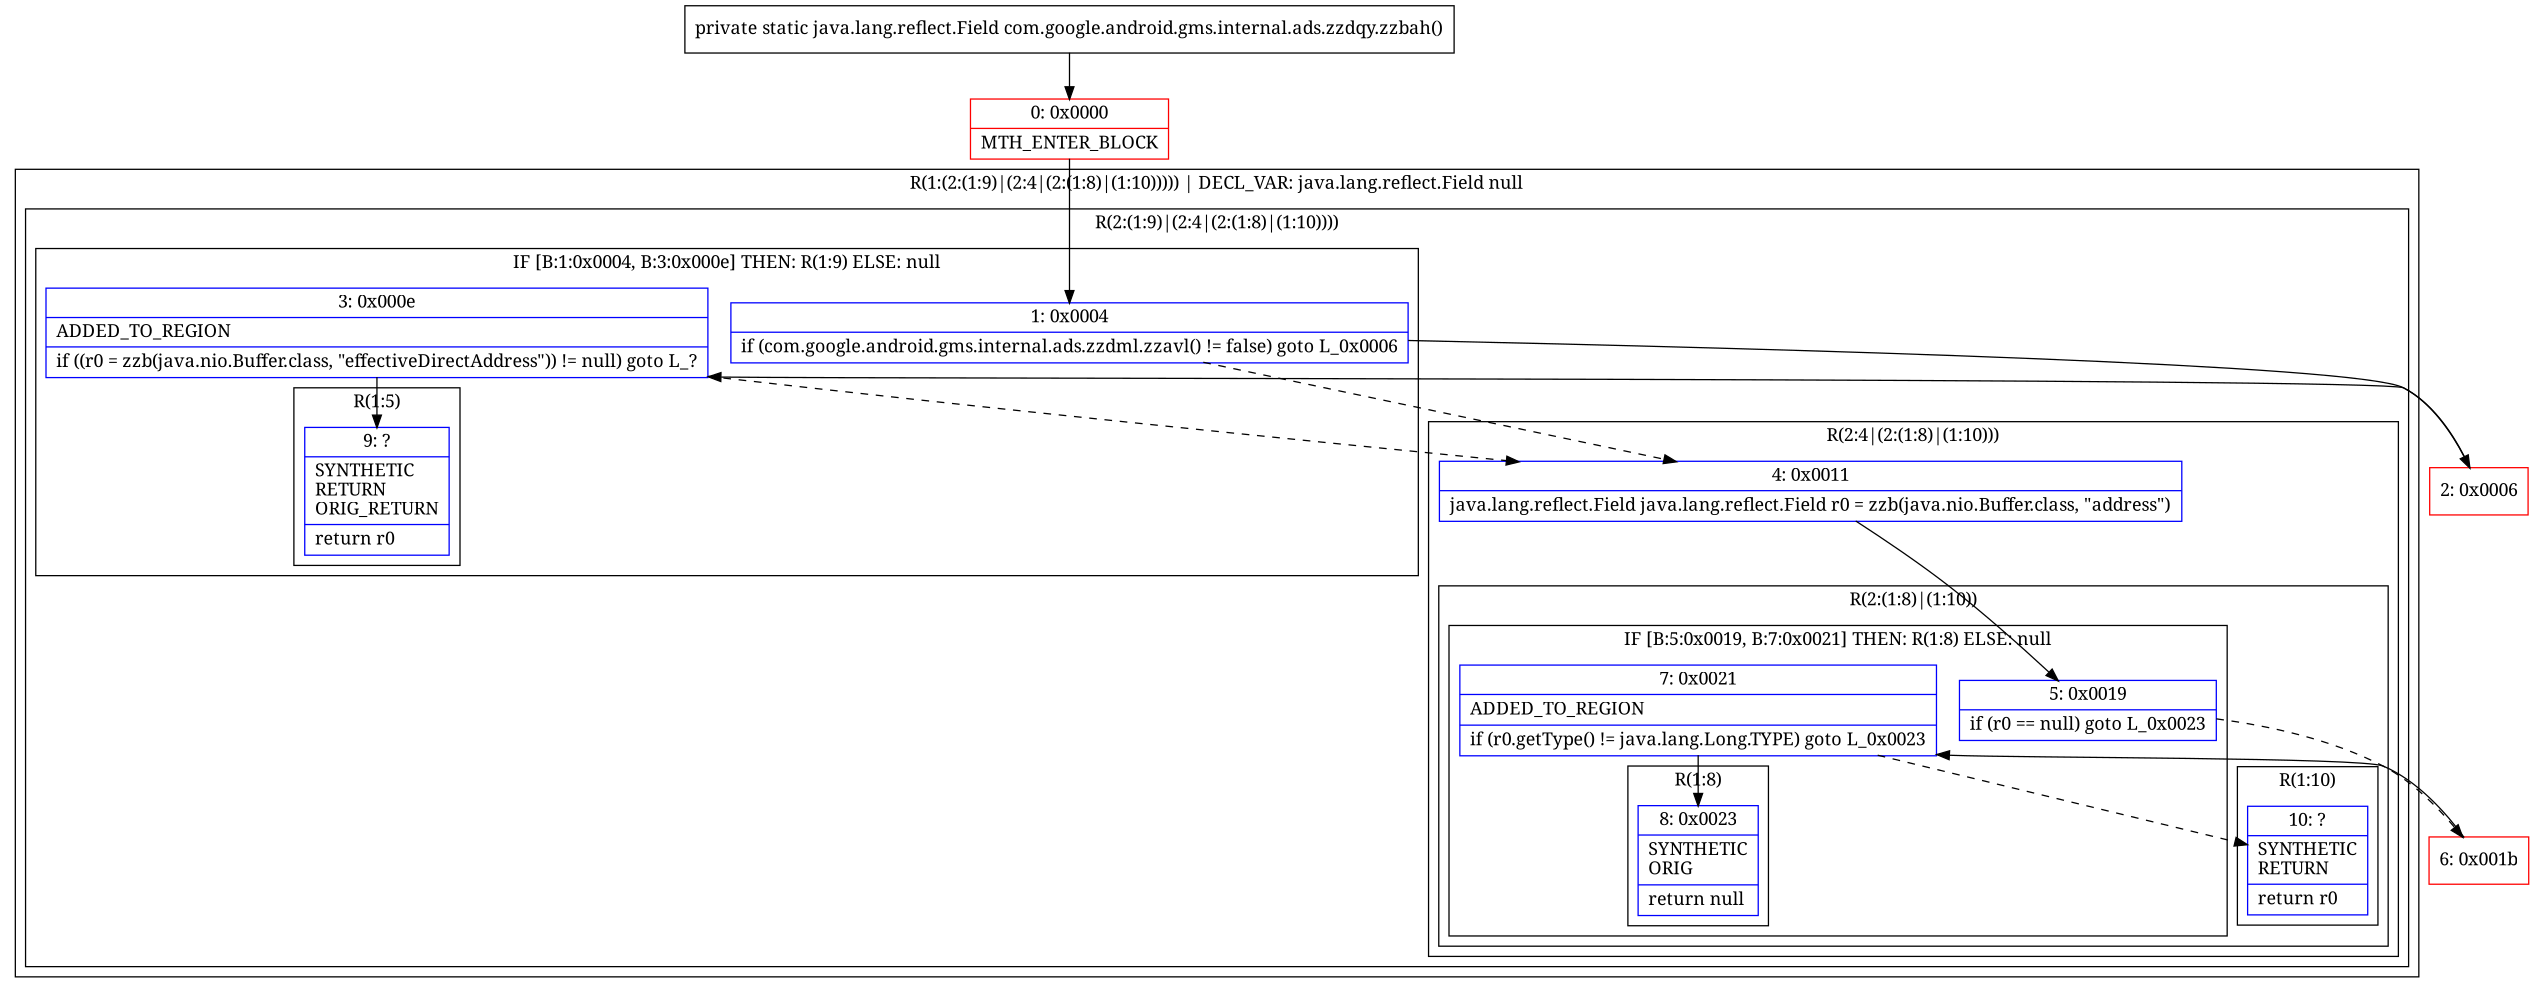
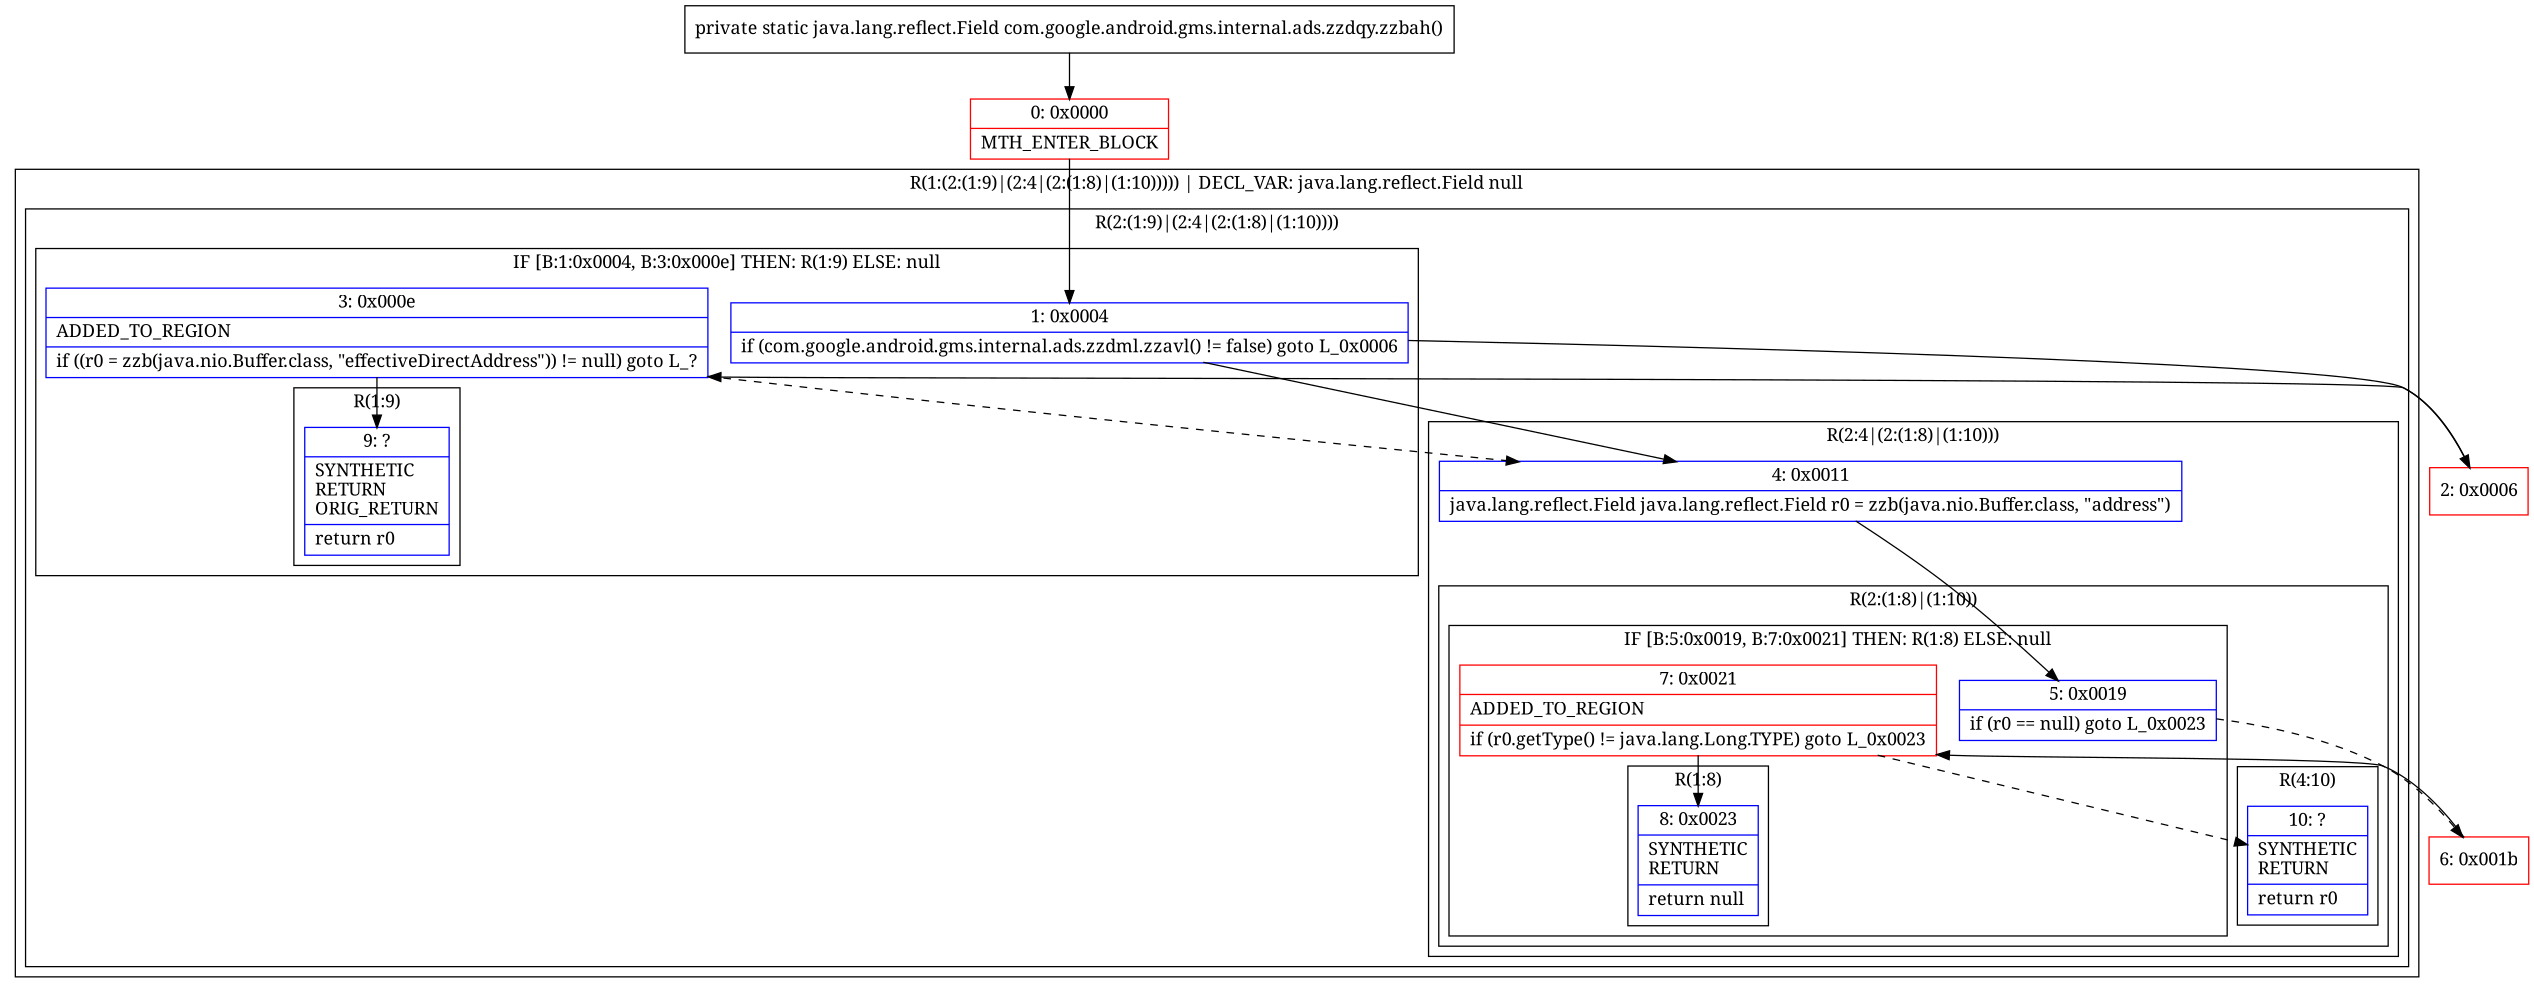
cluster "R(1:5)": label "R(1:5)" -> "R(1:9)"
edge "1: 0x0004" -> "4: 0x0011": style dashed -> solid
node "7: 0x0021": color blue -> red
cluster "R(1:10)": label "R(1:10)" -> "R(4:10)"
node "8: 0x0023": text "ORIG" -> "RETURN"
